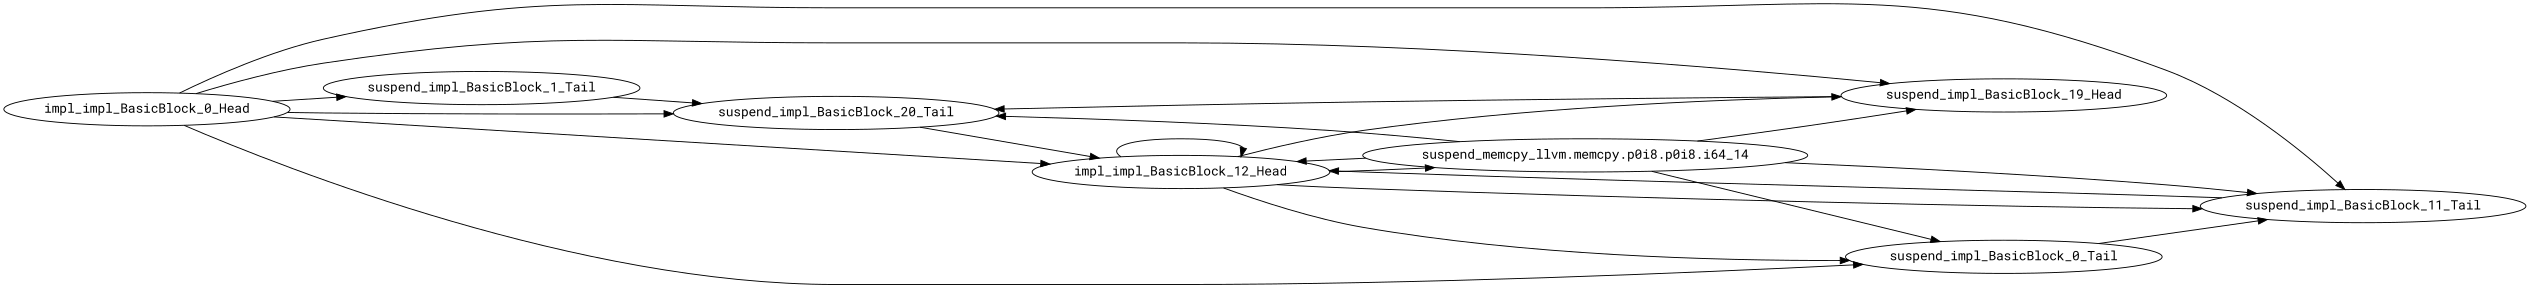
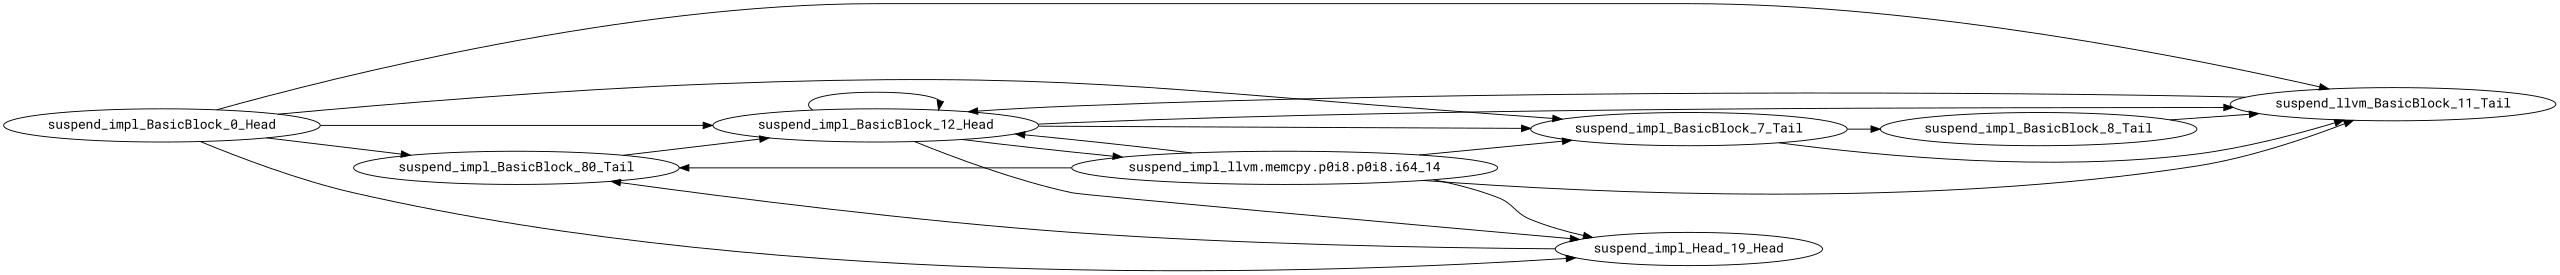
node "suspend_impl_BasicBlock_1_Tail": removed
node "suspend_impl_BasicBlock_19_Head": label "suspend_impl_BasicBlock_19_Head" -> "suspend_impl_Head_19_Head"
node "impl_impl_BasicBlock_0_Head": label "impl_impl_BasicBlock_0_Head" -> "suspend_impl_BasicBlock_0_Head"
node "suspend_impl_BasicBlock_20_Tail": label "suspend_impl_BasicBlock_20_Tail" -> "suspend_impl_BasicBlock_80_Tail"
node "suspend_impl_BasicBlock_8_Tail": added
node "suspend_memcpy_llvm.memcpy.p0i8.p0i8.i64_14": label "suspend_memcpy_llvm.memcpy.p0i8.p0i8.i64_14" -> "suspend_impl_llvm.memcpy.p0i8.p0i8.i64_14"
node "impl_impl_BasicBlock_12_Head": label "impl_impl_BasicBlock_12_Head" -> "suspend_impl_BasicBlock_12_Head"
node "suspend_impl_BasicBlock_11_Tail": label "suspend_impl_BasicBlock_11_Tail" -> "suspend_llvm_BasicBlock_11_Tail"
node "suspend_impl_BasicBlock_0_Tail": label "suspend_impl_BasicBlock_0_Tail" -> "suspend_impl_BasicBlock_7_Tail"
